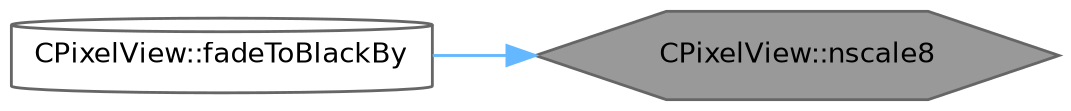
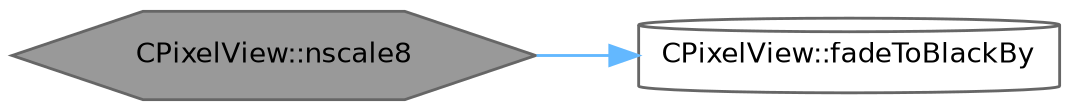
edge "CPixelView::fadeToBlackBy" -> "CPixelView::nscale8": reversed
